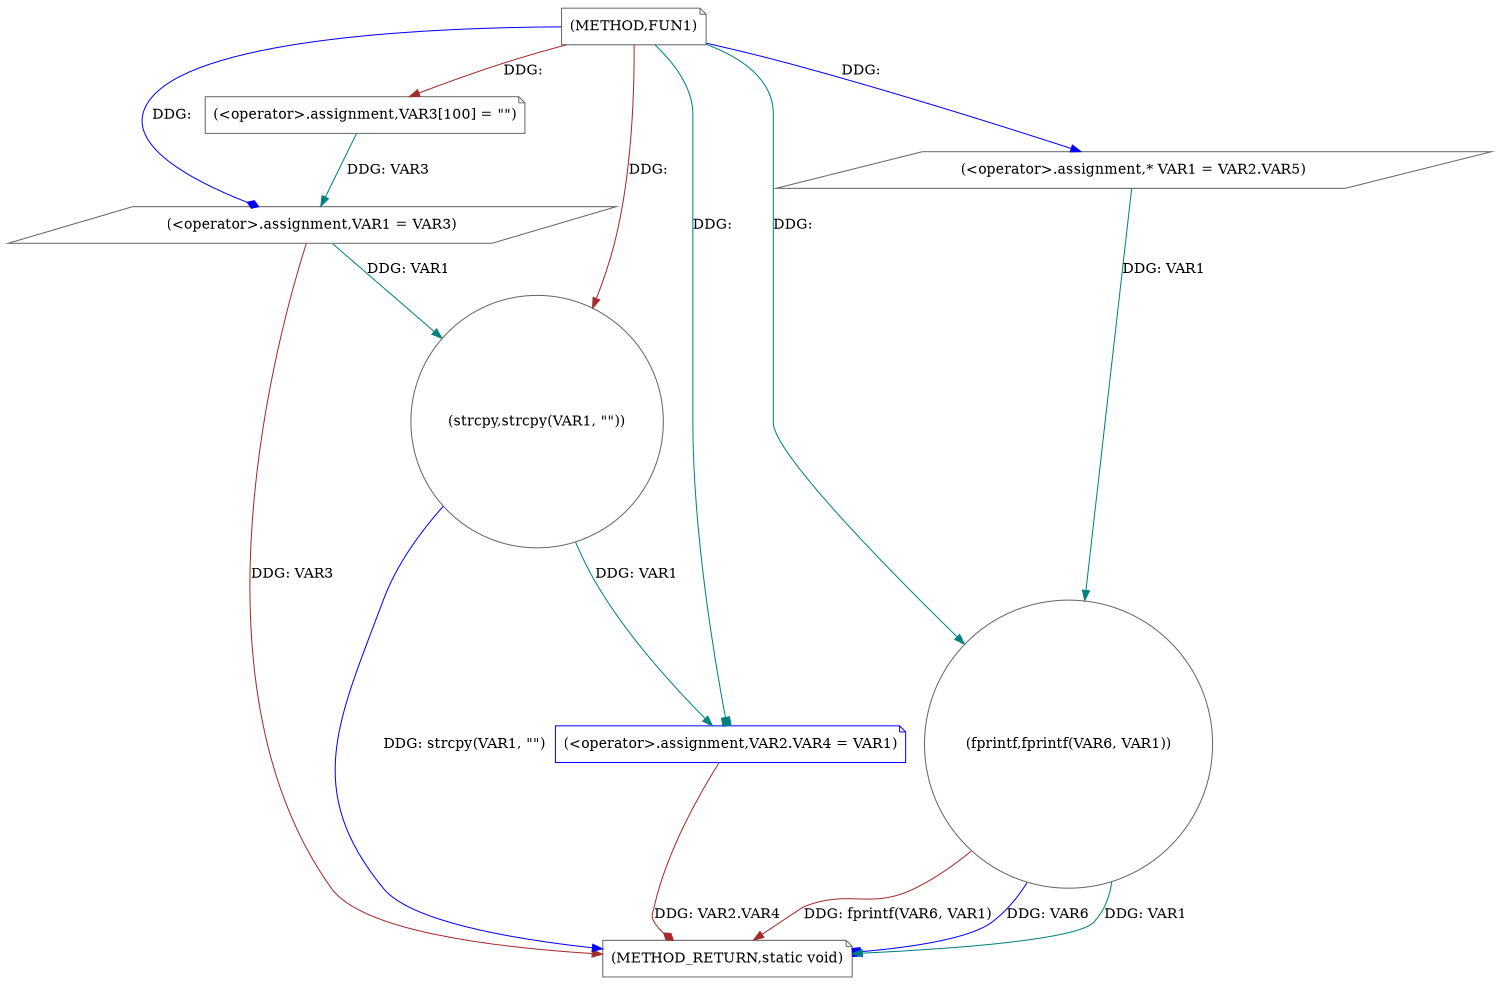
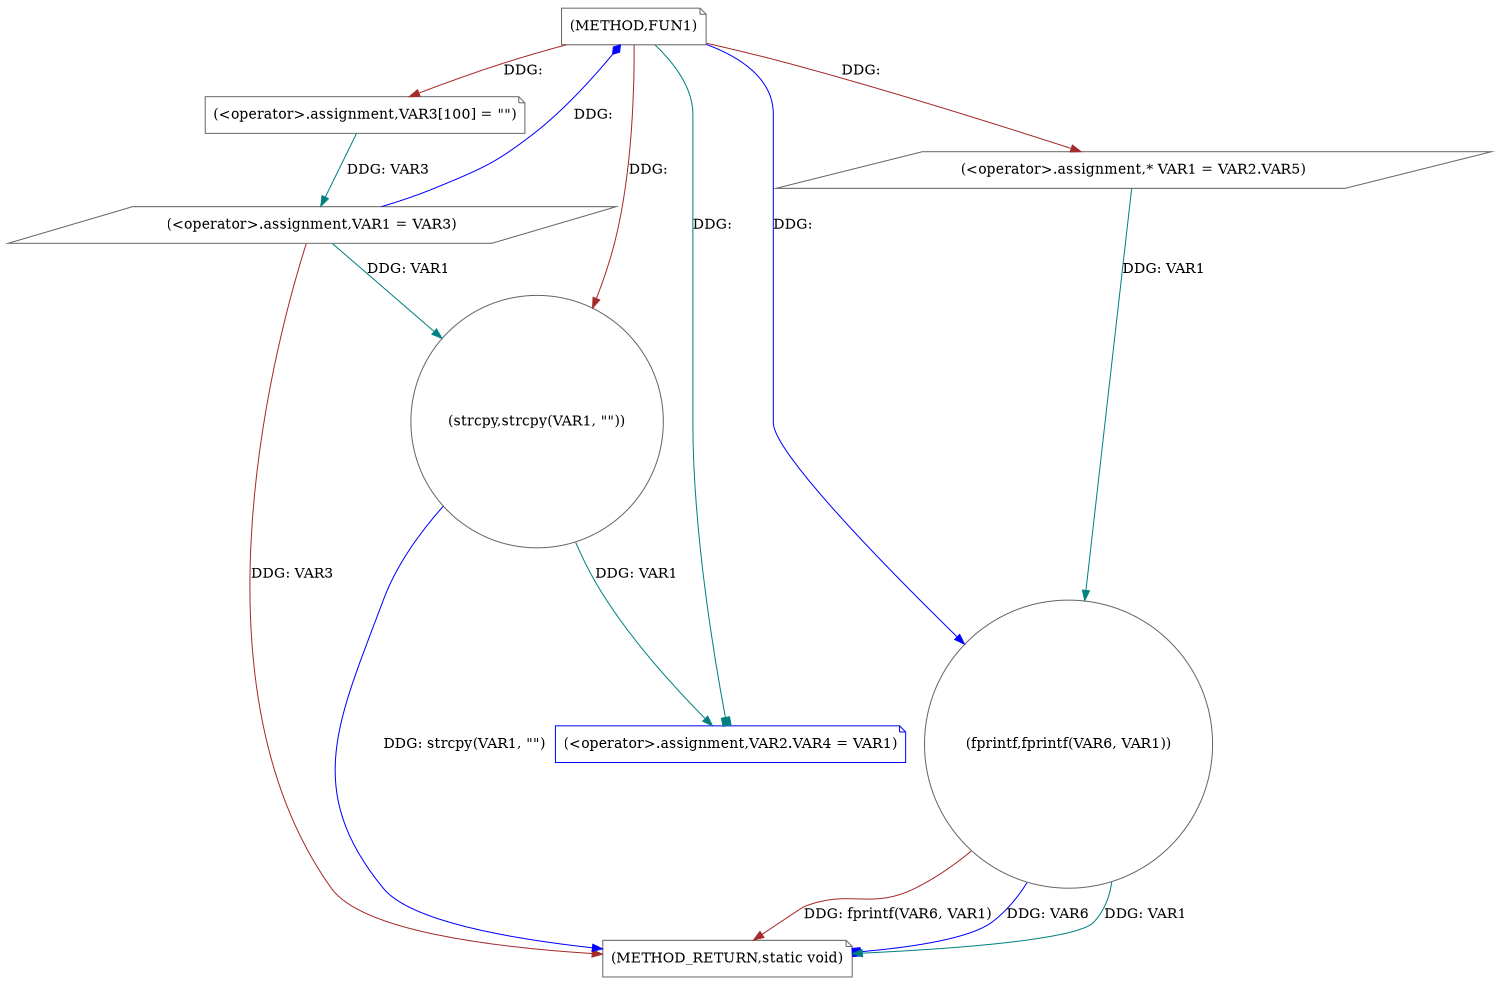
edge "(METHOD,FUN1)" -> "(<operator>.assignment,VAR1 = VAR3)": reversed
edge "(METHOD,FUN1)" -> "(<operator>.assignment,* VAR1 = VAR2.VAR5)": color blue -> brown
edge "(METHOD,FUN1)" -> "(fprintf,fprintf(VAR6, VAR1))": color teal -> blue
edge "(<operator>.assignment,VAR2.VAR4 = VAR1)" -> "(METHOD_RETURN,static void)": removed, label "DDG: VAR2.VAR4"
